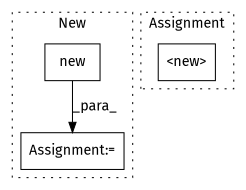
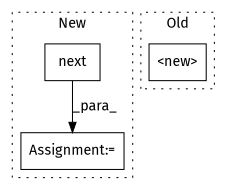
cluster "Assignment": label "Assignment" -> "Old"
node "new": label "new" -> "next"
